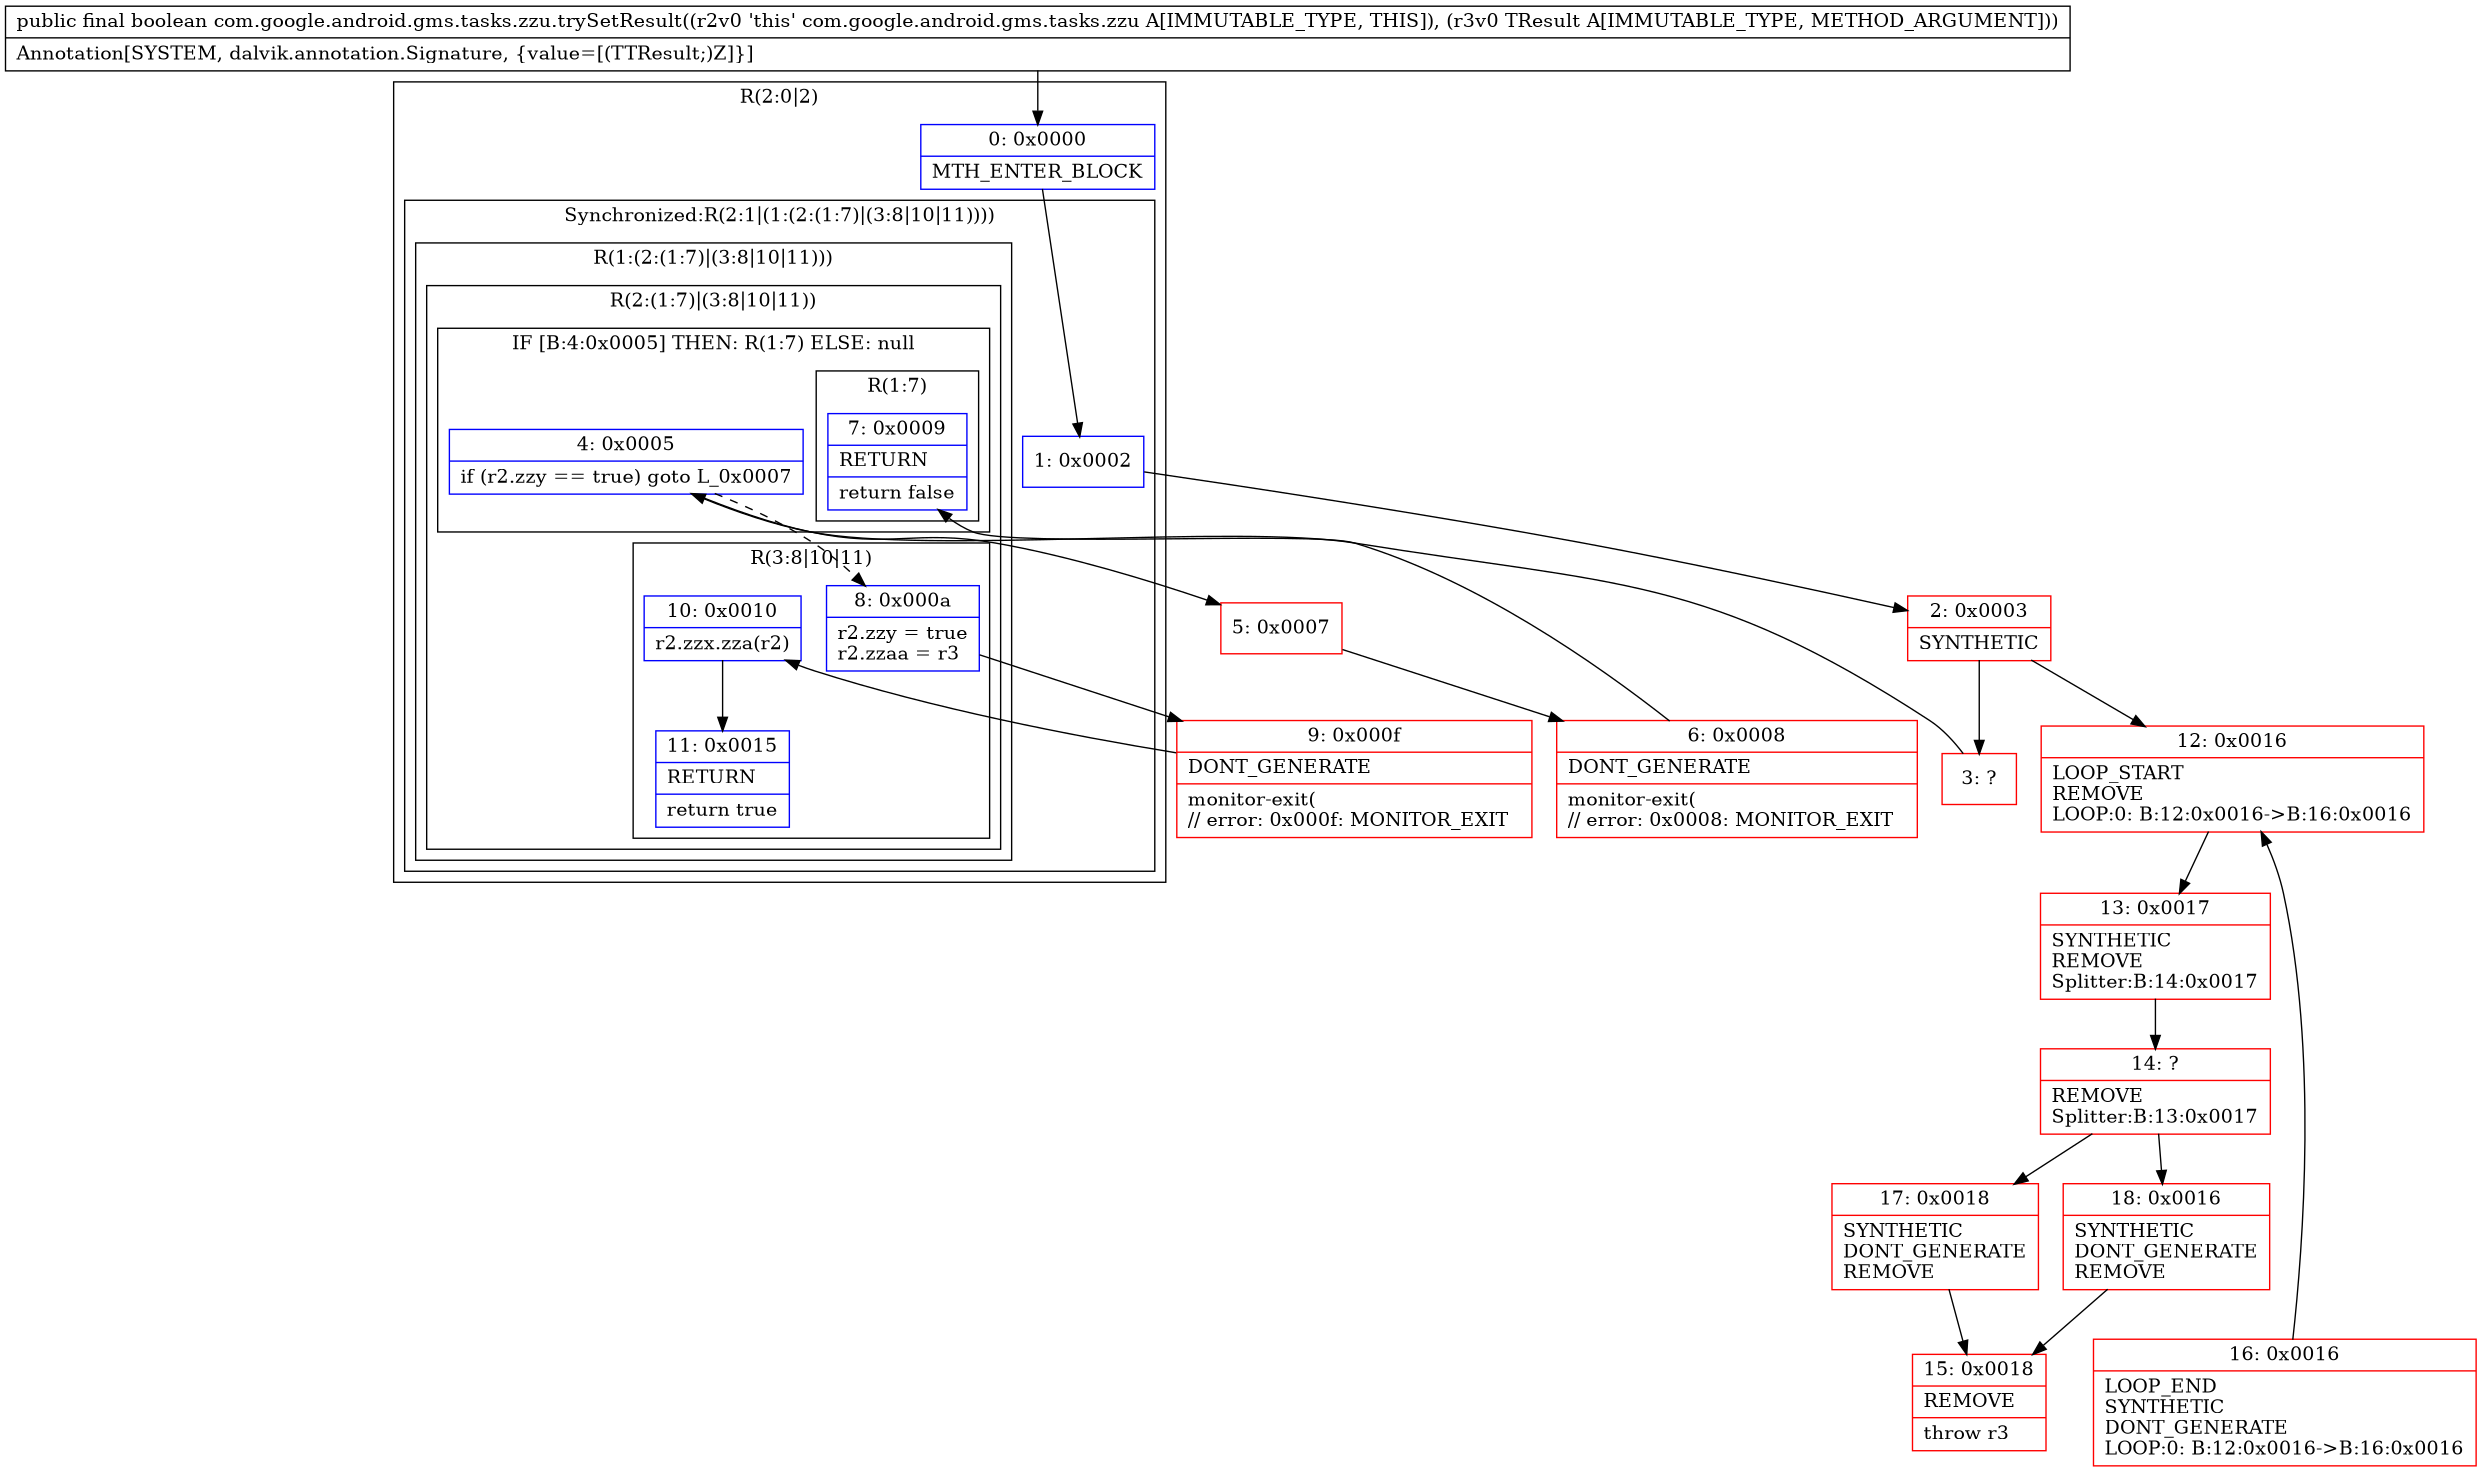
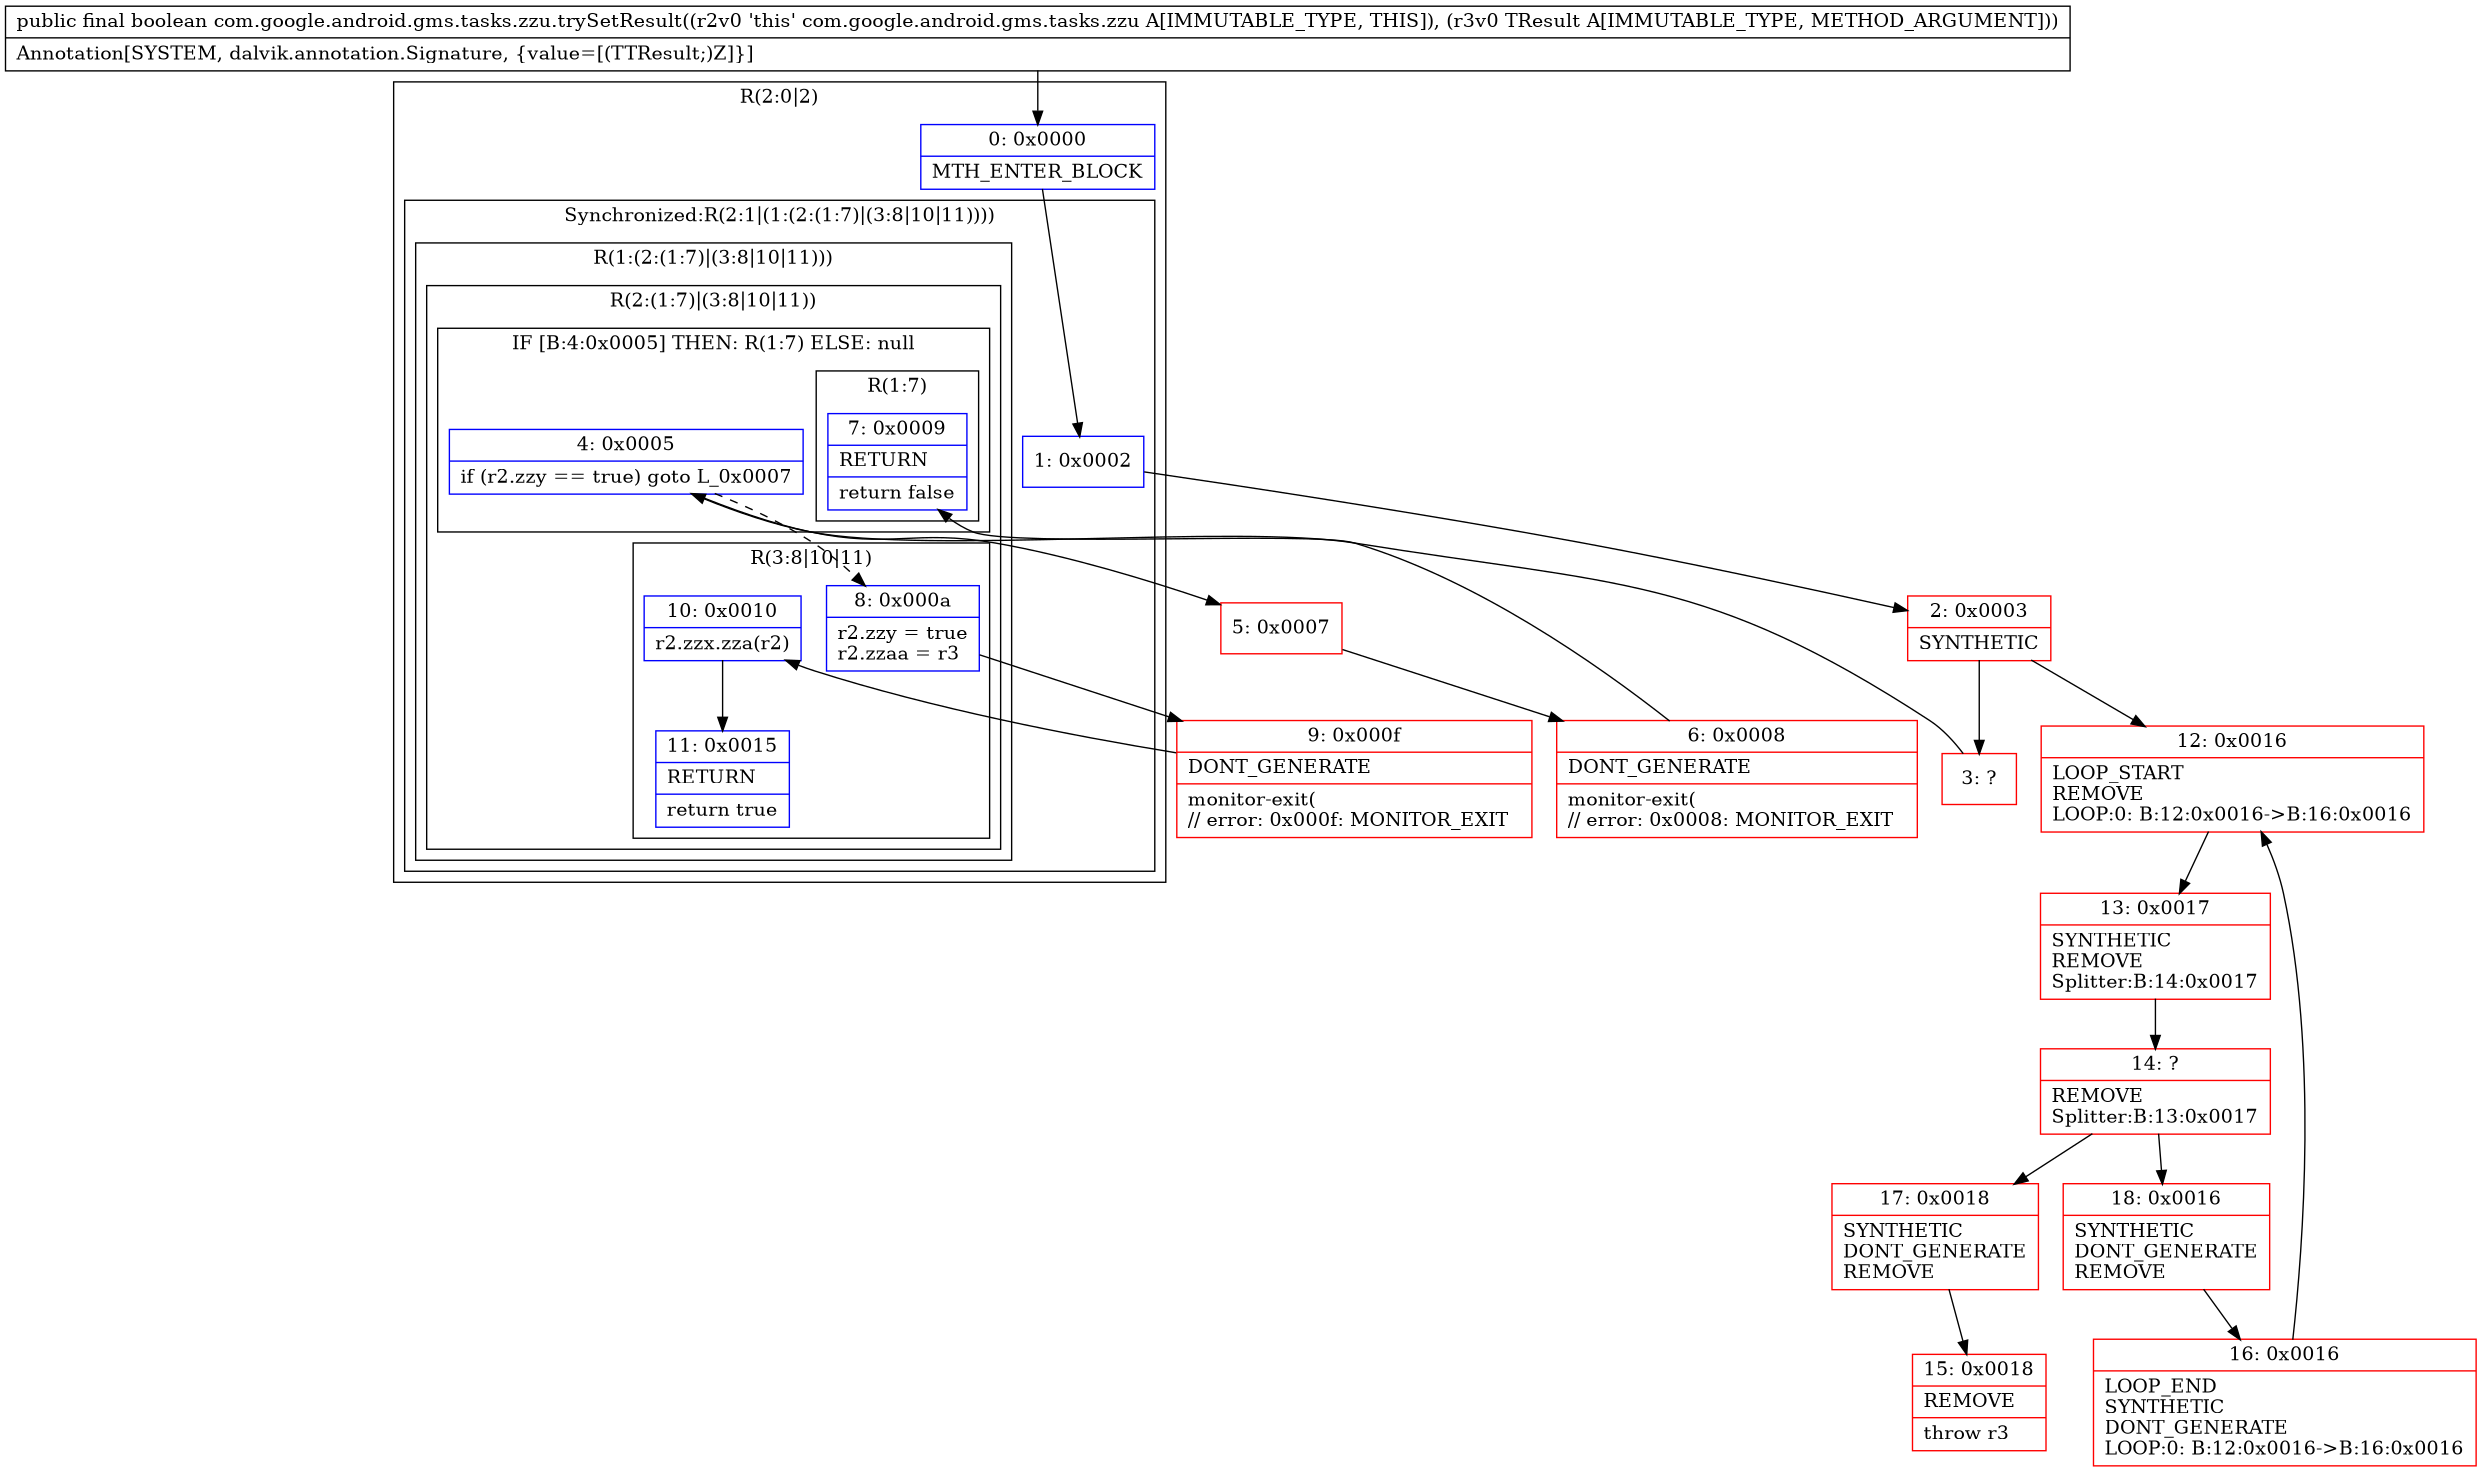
edge "18: 0x0016" -> "15: 0x0018": now "18: 0x0016" -> "16: 0x0016"
